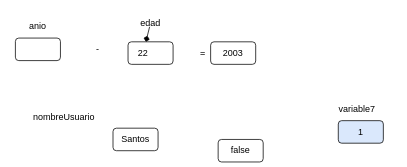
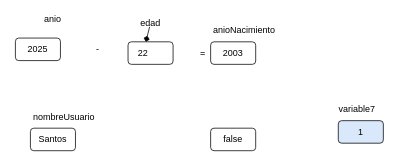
node "anio": moved (38, 27) -> (53, 19)
node "anioNacimiento": added
node "2025": added
node "Santos": moved (135, 139) -> (53, 139)
node "false": moved (240, 150) -> (233, 139)
